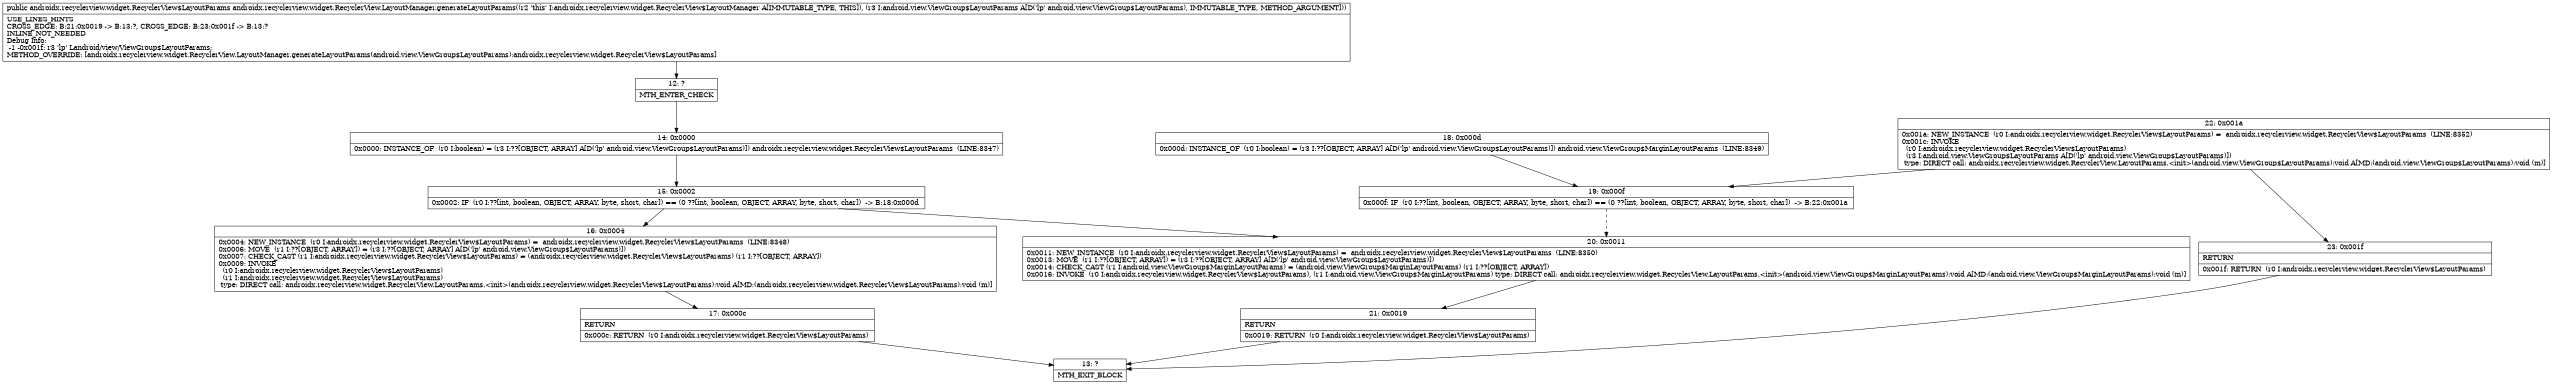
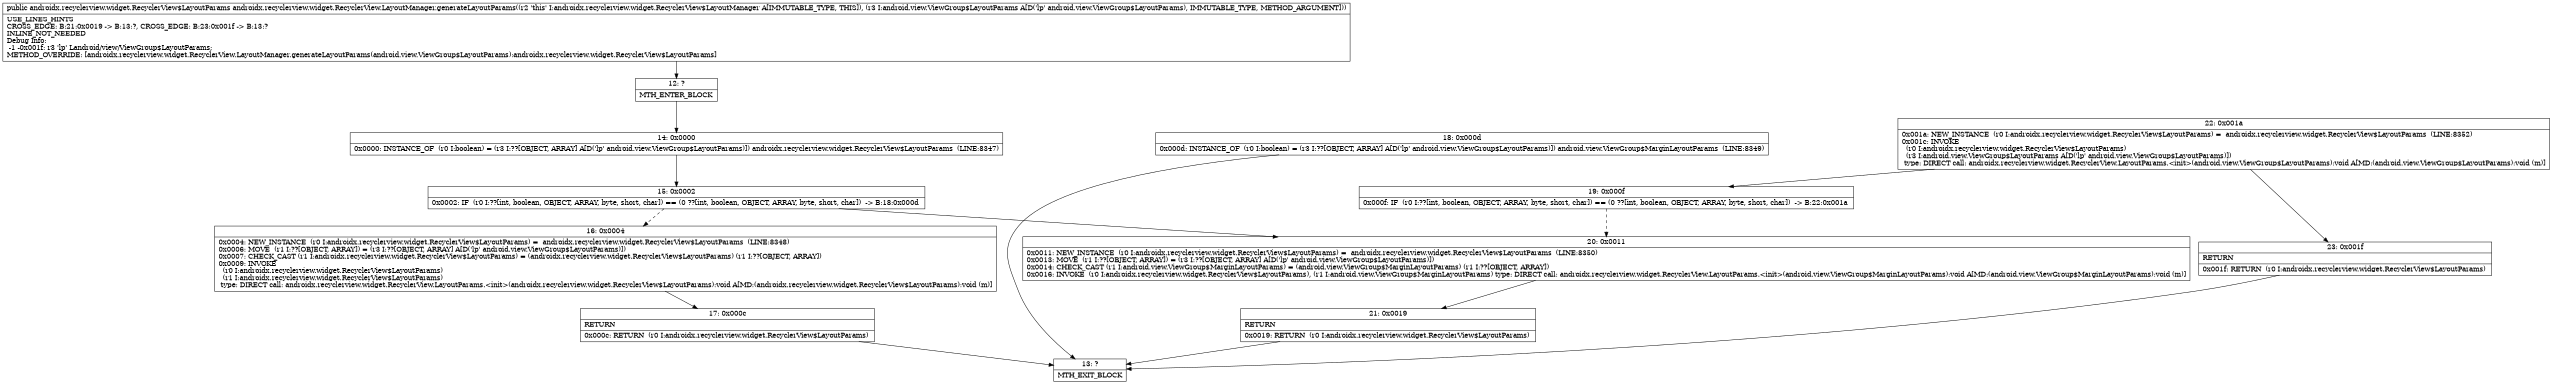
node "12: ?": text "MTH_ENTER_CHECK" -> "MTH_ENTER_BLOCK"
edge "18: 0x000d" -> "19: 0x000f": now "18: 0x000d" -> "13: ?"
edge "15: 0x0002" -> "16: 0x0004": style solid -> dashed
